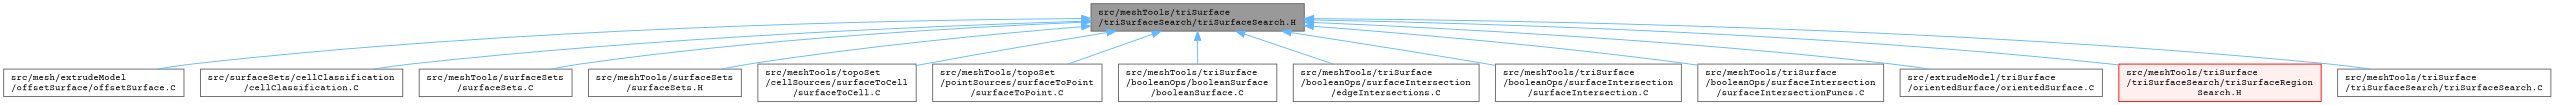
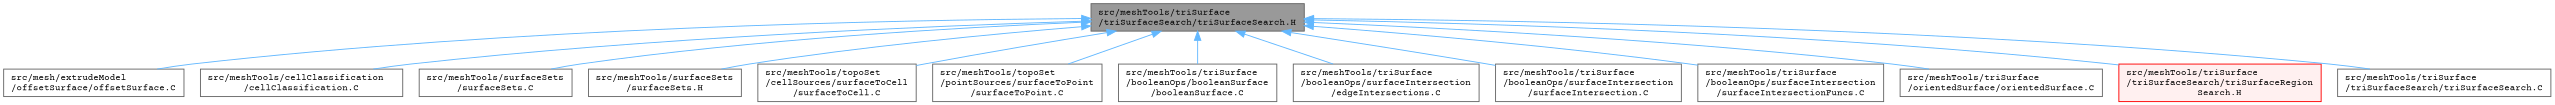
node "src/surfaceSets/cellClassification /cellClassification.C": label "src/surfaceSets/cellClassification /cellClassification.C" -> "src/meshTools/cellClassification /cellClassification.C"
node "src/extrudeModel/triSurface /orientedSurface/orientedSurface.C": label "src/extrudeModel/triSurface /orientedSurface/orientedSurface.C" -> "src/meshTools/triSurface /orientedSurface/orientedSurface.C"
